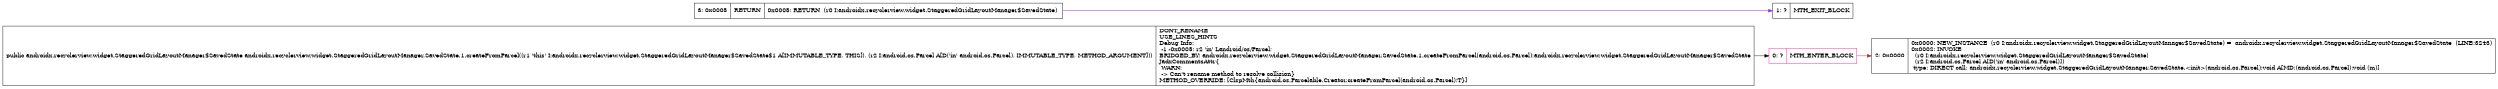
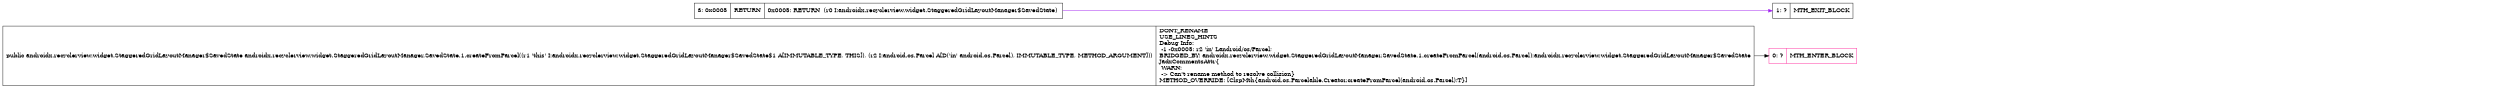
node "2: 0x0000": removed
